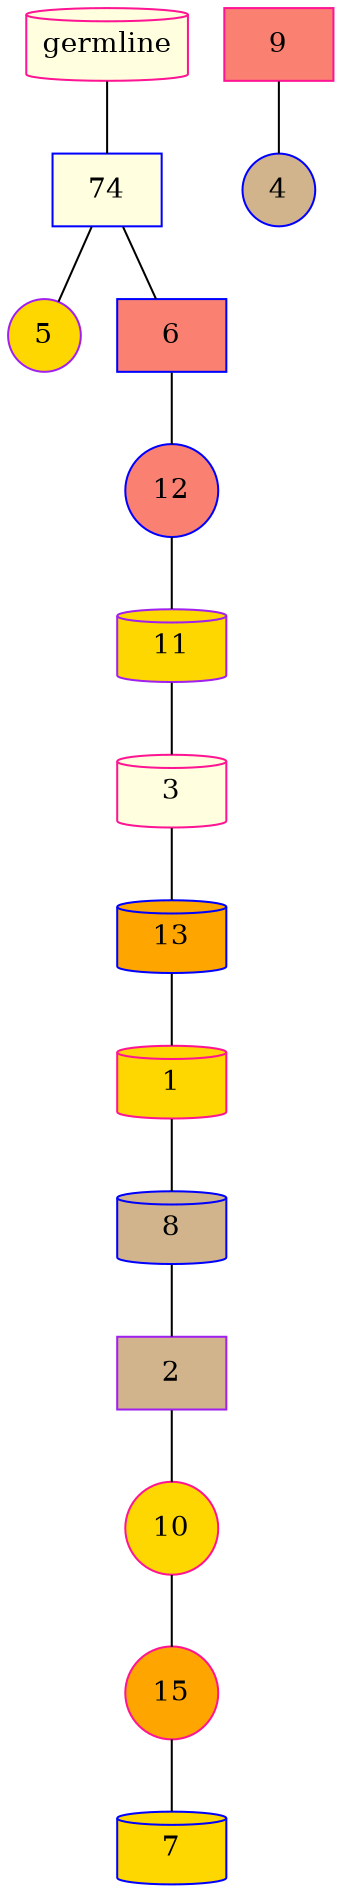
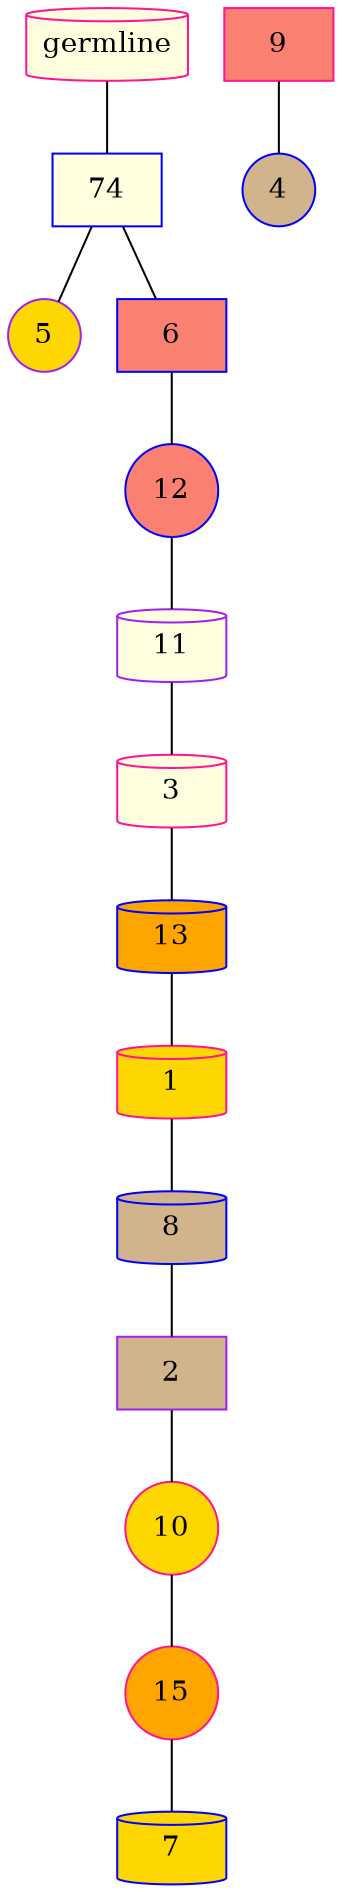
node "11": fillcolor gold -> lightyellow
